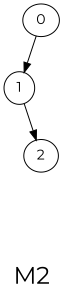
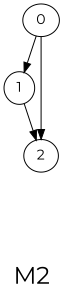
edge "0" -> "2": added
